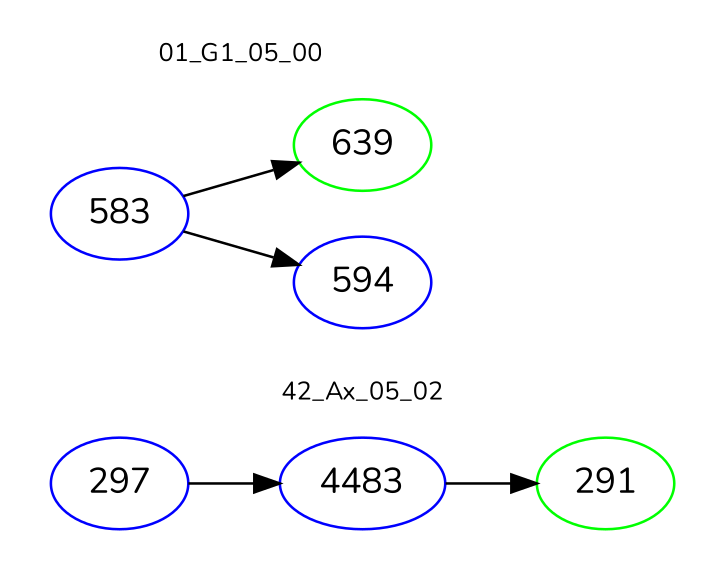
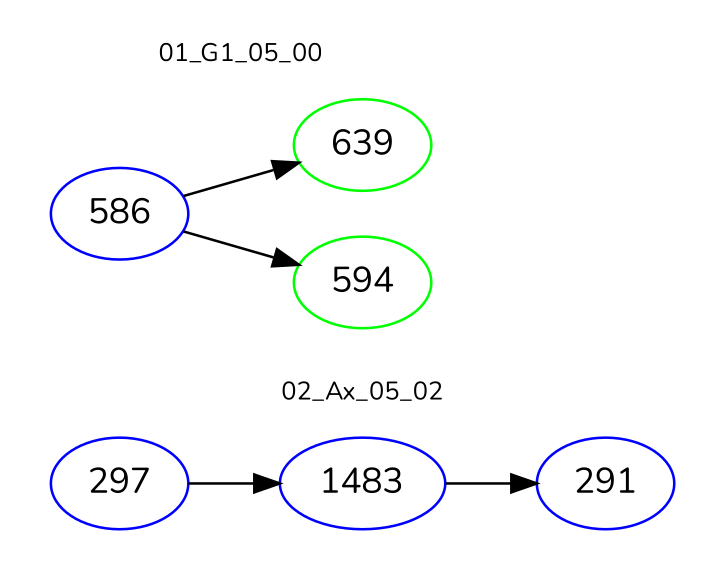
node "583": label "583" -> "586"
node "594": color blue -> green
cluster "42_Ax_05_02": label "42_Ax_05_02" -> "02_Ax_05_02"
node "4483": label "4483" -> "1483"
node "291": color green -> blue
